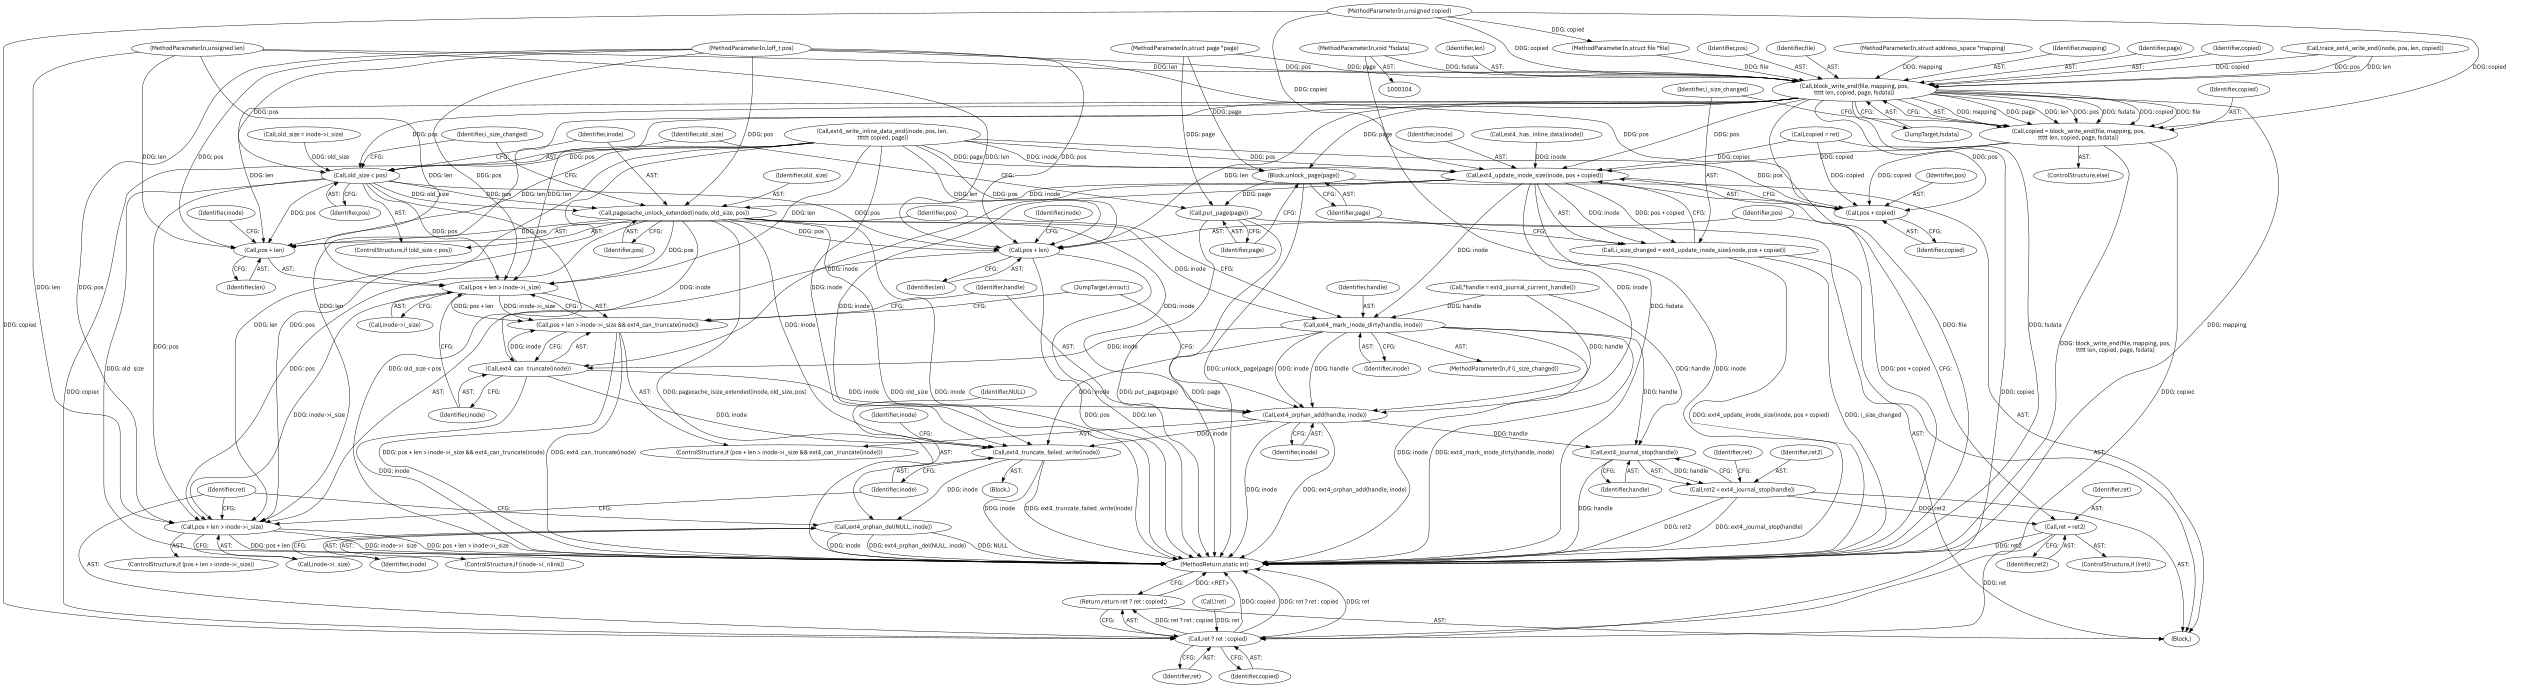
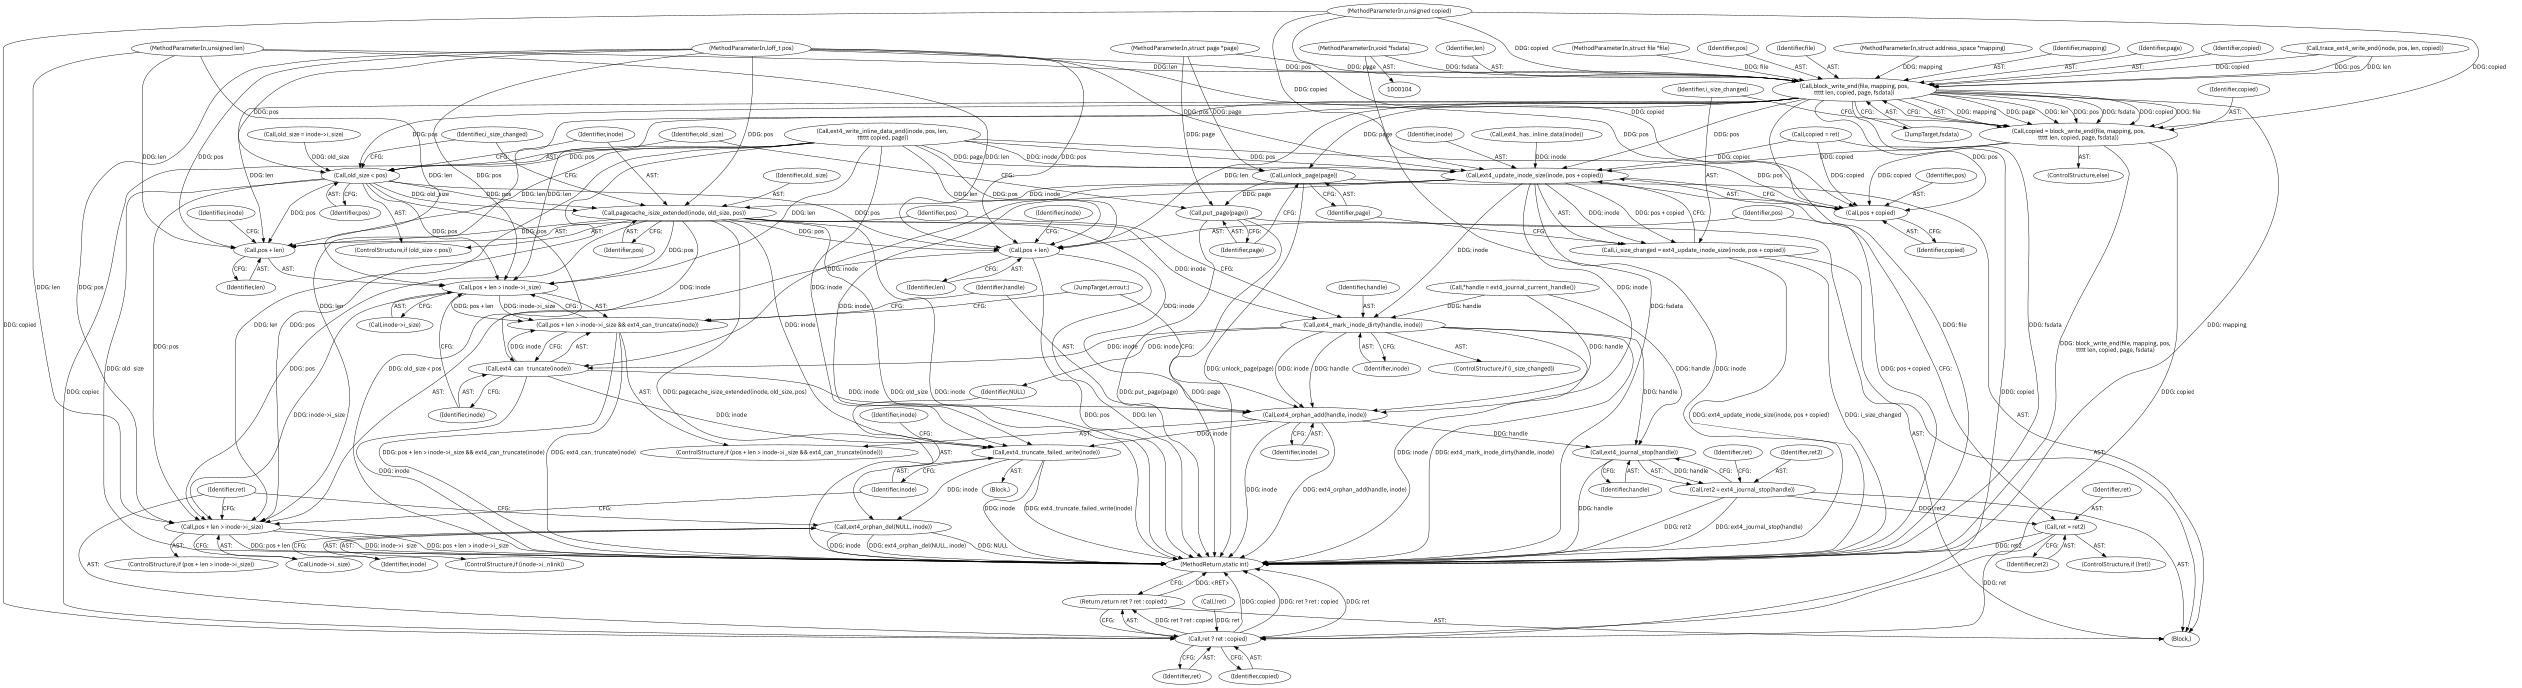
edge "(MethodParameterIn,unsigned copied)" -> "(MethodParameterIn,struct file *file)": now "(MethodParameterIn,unsigned copied)" -> "(Call,pos + copied)"
edge "(MethodParameterIn,loff_t pos)" -> "(Call,ext4_update_inode_size(inode, pos + copied))": added, label "DDG: pos"
node "(Block,unlock_page(page))": label "(Block,unlock_page(page))" -> "(Call,unlock_page(page))"
node "(Call,pagecache_unlock_extended(inode, old_size, pos))": label "(Call,pagecache_unlock_extended(inode, old_size, pos))" -> "(Call,pagecache_isize_extended(inode, old_size, pos))"
edge "(Call,ext4_mark_inode_dirty(handle, inode))" -> "(Call,ext4_truncate_failed_write(inode))": now "(Call,ext4_mark_inode_dirty(handle, inode))" -> "(Identifier,NULL)"
node "(MethodParameterIn,if (i_size_changed))": label "(MethodParameterIn,if (i_size_changed))" -> "(ControlStructure,if (i_size_changed))"
